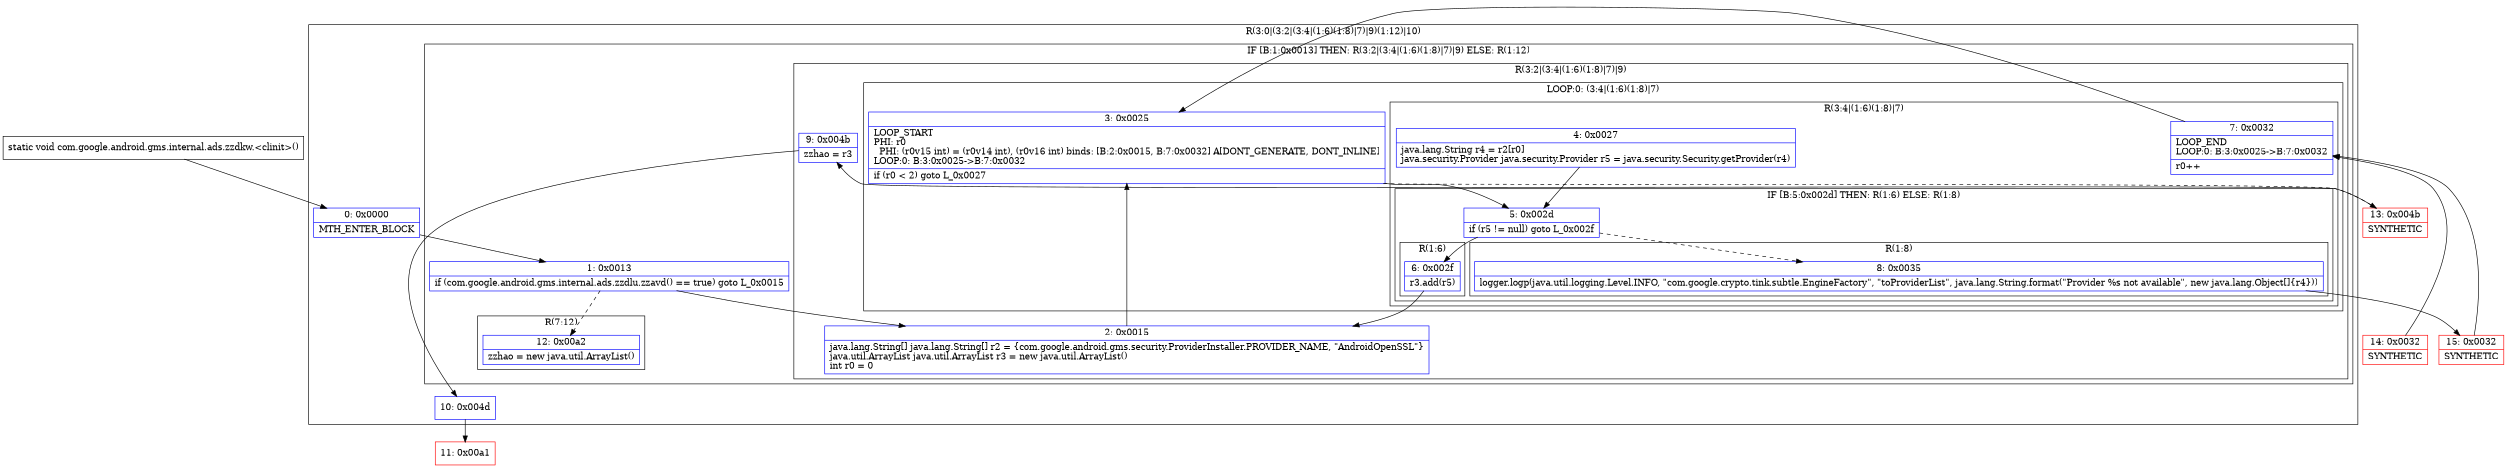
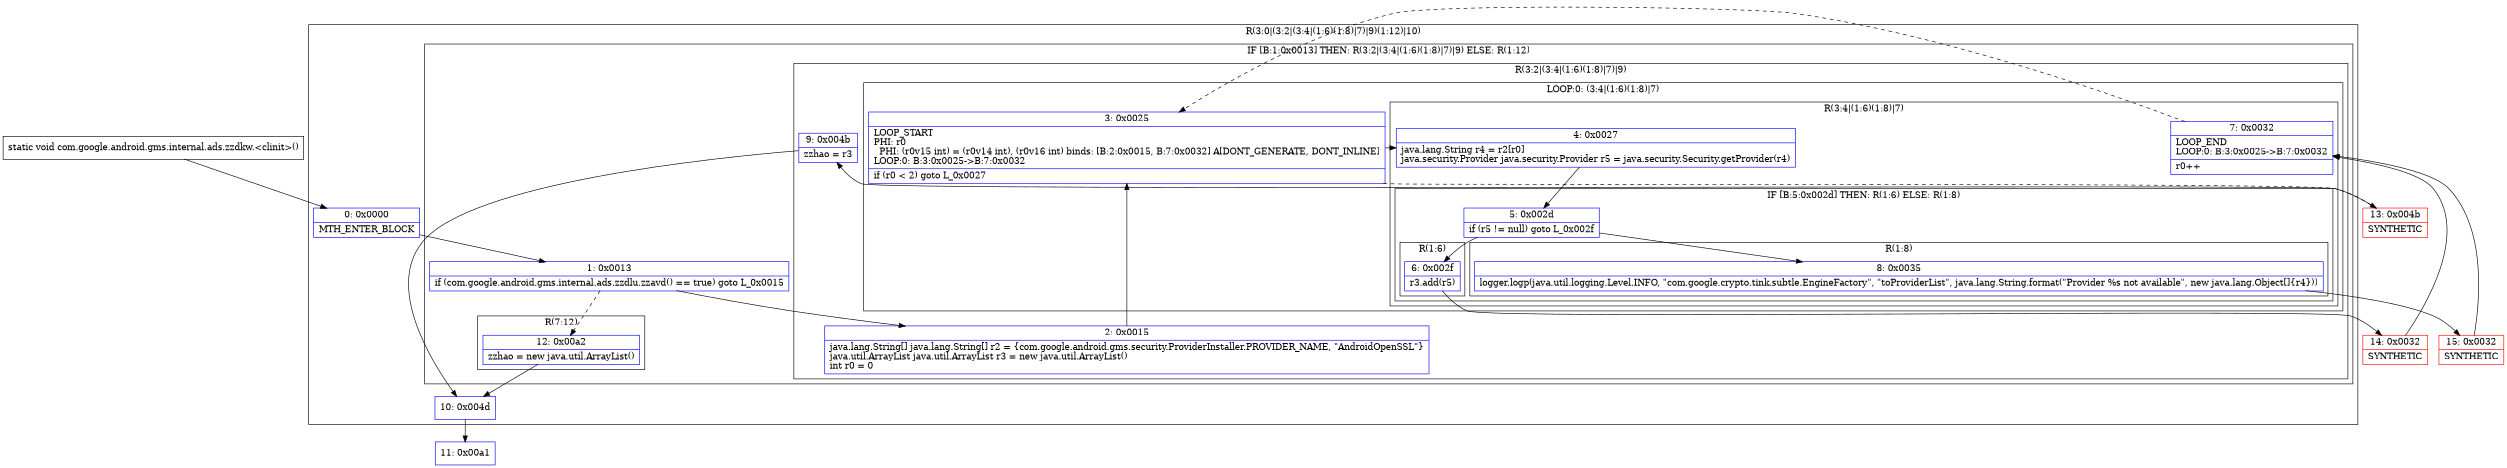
edge "7: 0x0032" -> "3: 0x0025": style solid -> dashed
edge "3: 0x0025" -> "5: 0x002d": now "3: 0x0025" -> "4: 0x0027"
edge "5: 0x002d" -> "8: 0x0035": style dashed -> solid
edge "6: 0x002f" -> "2: 0x0015": now "6: 0x002f" -> "14: 0x0032"
edge "12: 0x00a2" -> "10: 0x004d": added
node "11: 0x00a1": color red -> blue
